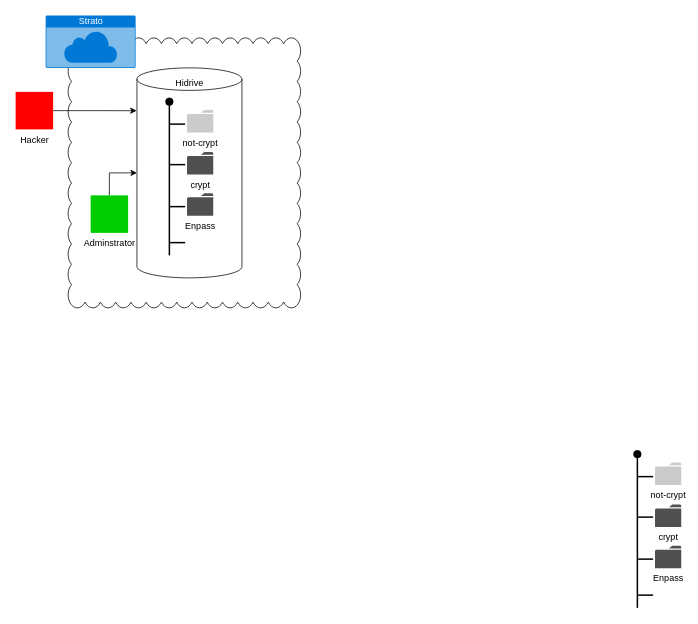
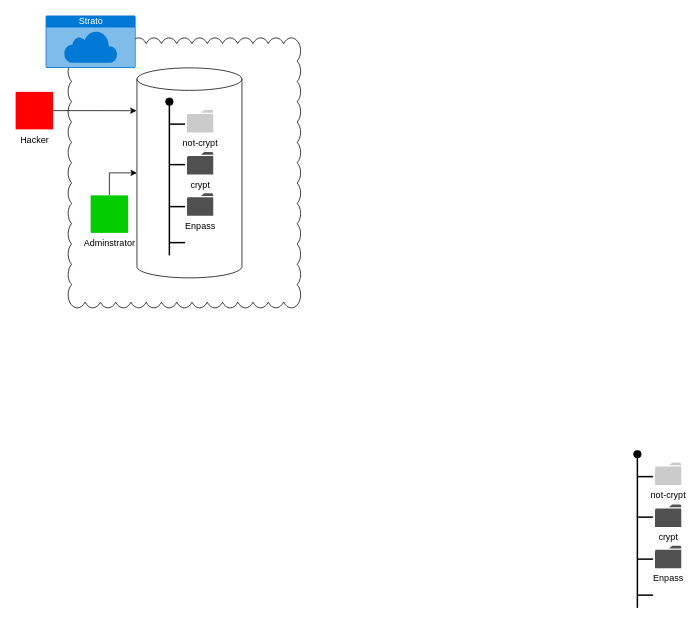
node "Hidrive": removed
